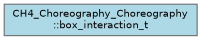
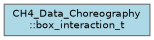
node "CH4_Choreography_Choreography ::box_interaction_t": label "CH4_Choreography_Choreography ::box_interaction_t" -> "CH4_Data_Choreography ::box_interaction_t"
